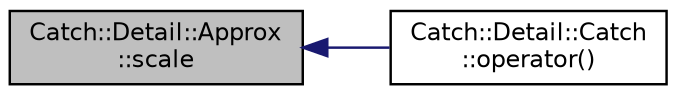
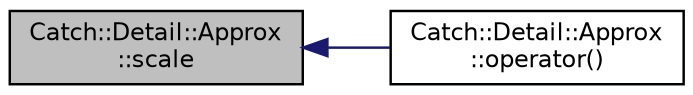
node "Catch::Detail::Catch ::operator()": label "Catch::Detail::Catch ::operator()" -> "Catch::Detail::Approx ::operator()"
